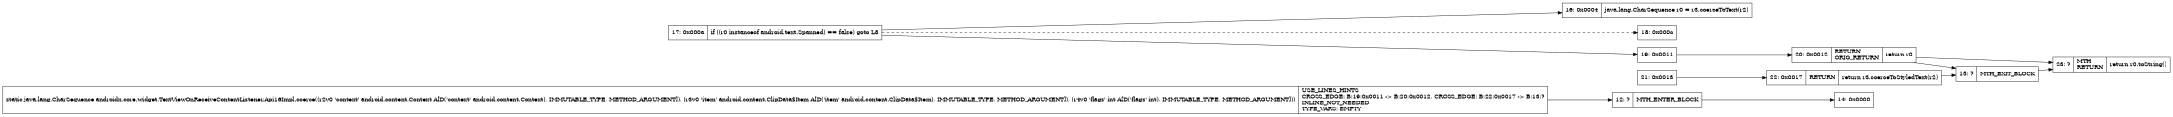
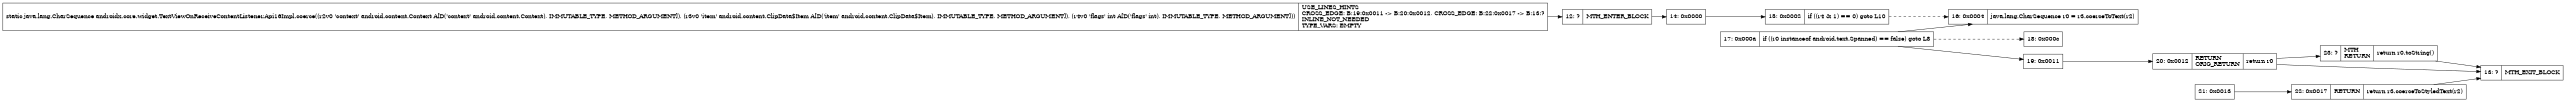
node "15: 0x0002": added
edge "13: ?" -> "23: ?": reversed
